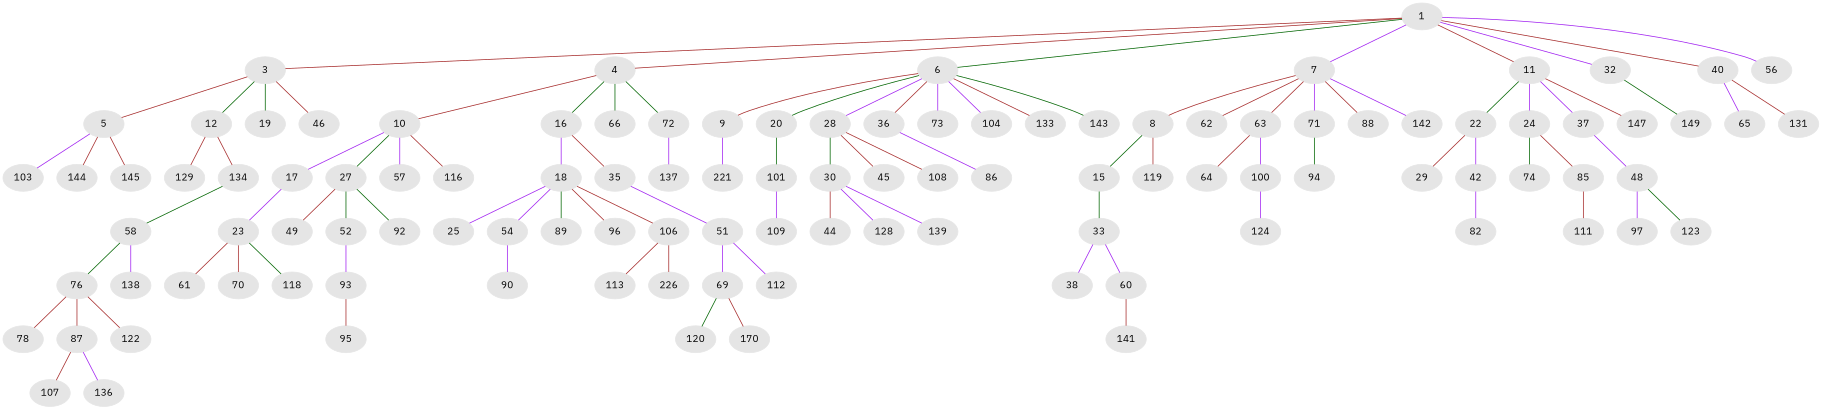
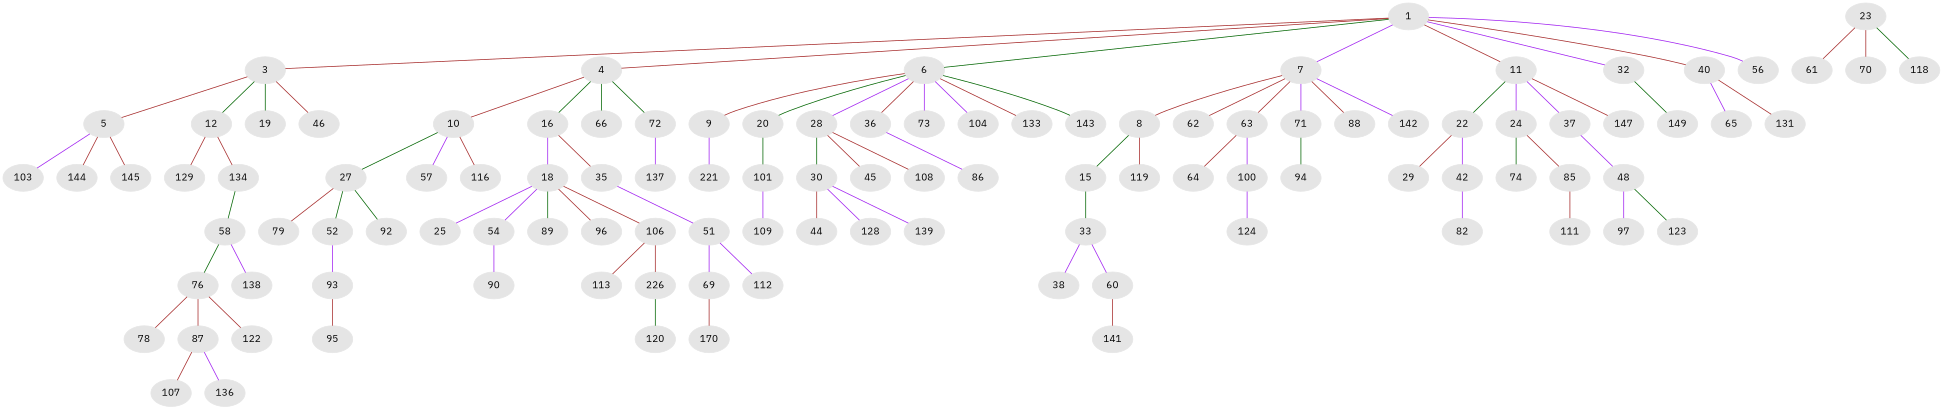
node "17": removed
node "49": label "49" -> "79"
edge "69" -- "120": now "226" -- "120"
